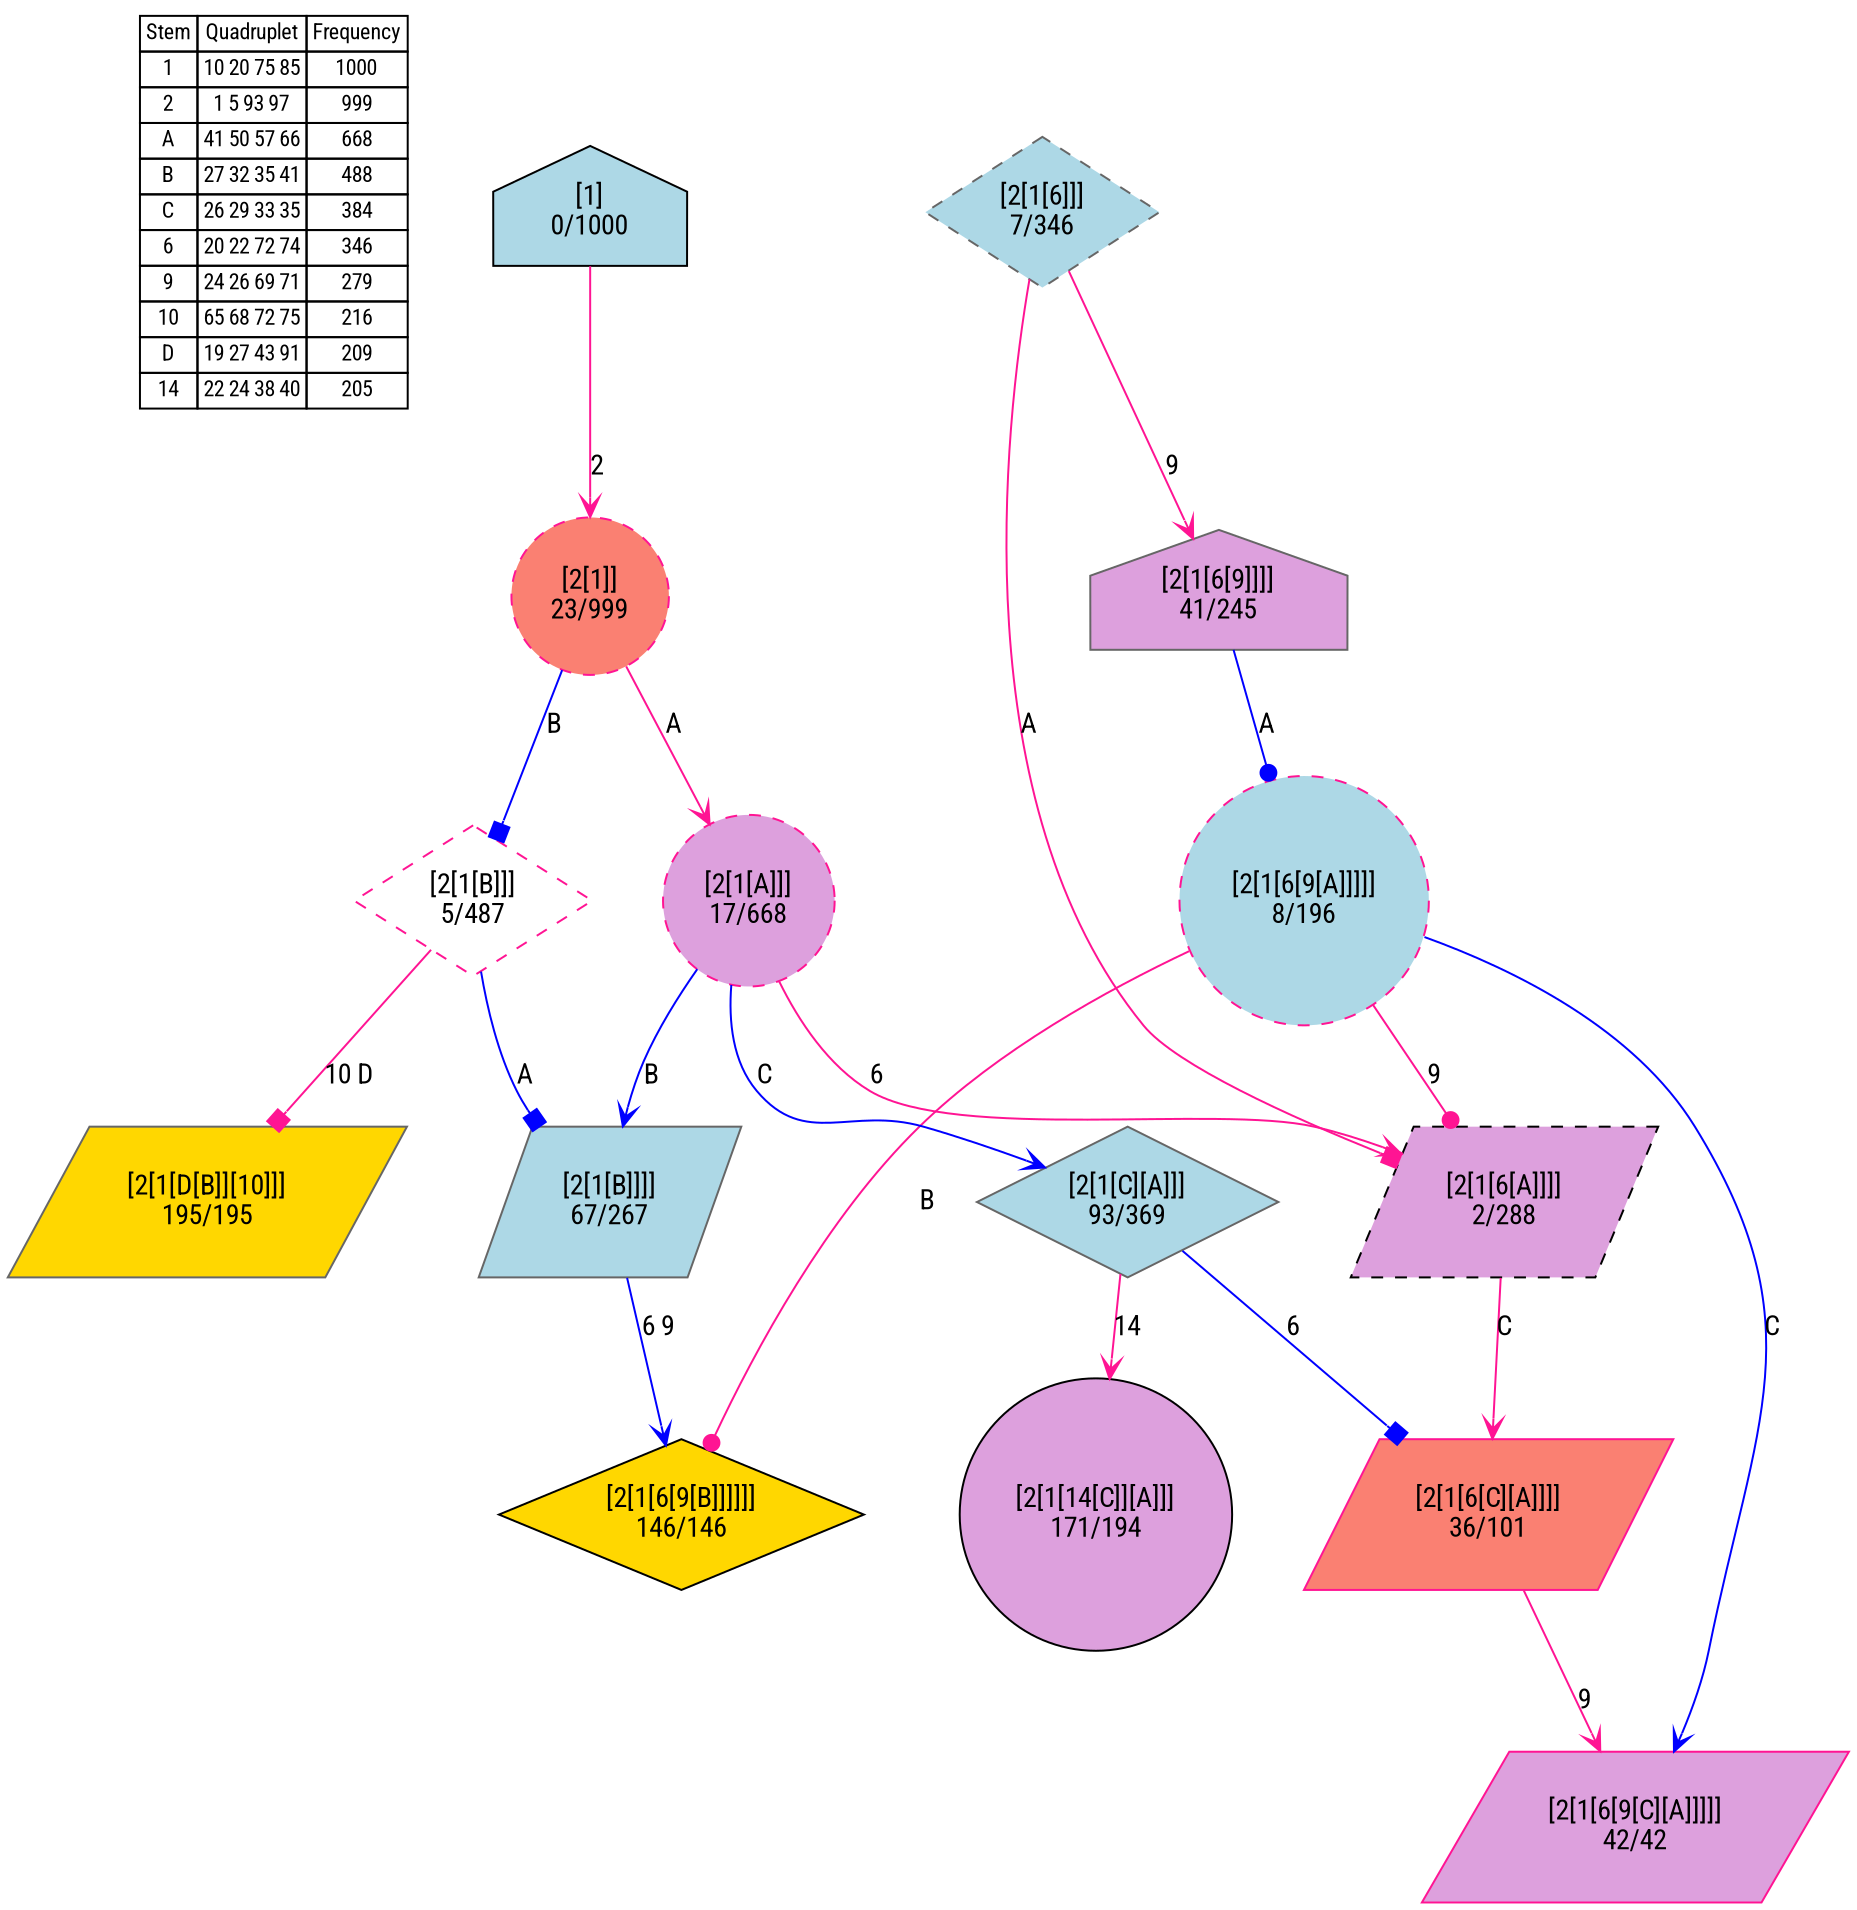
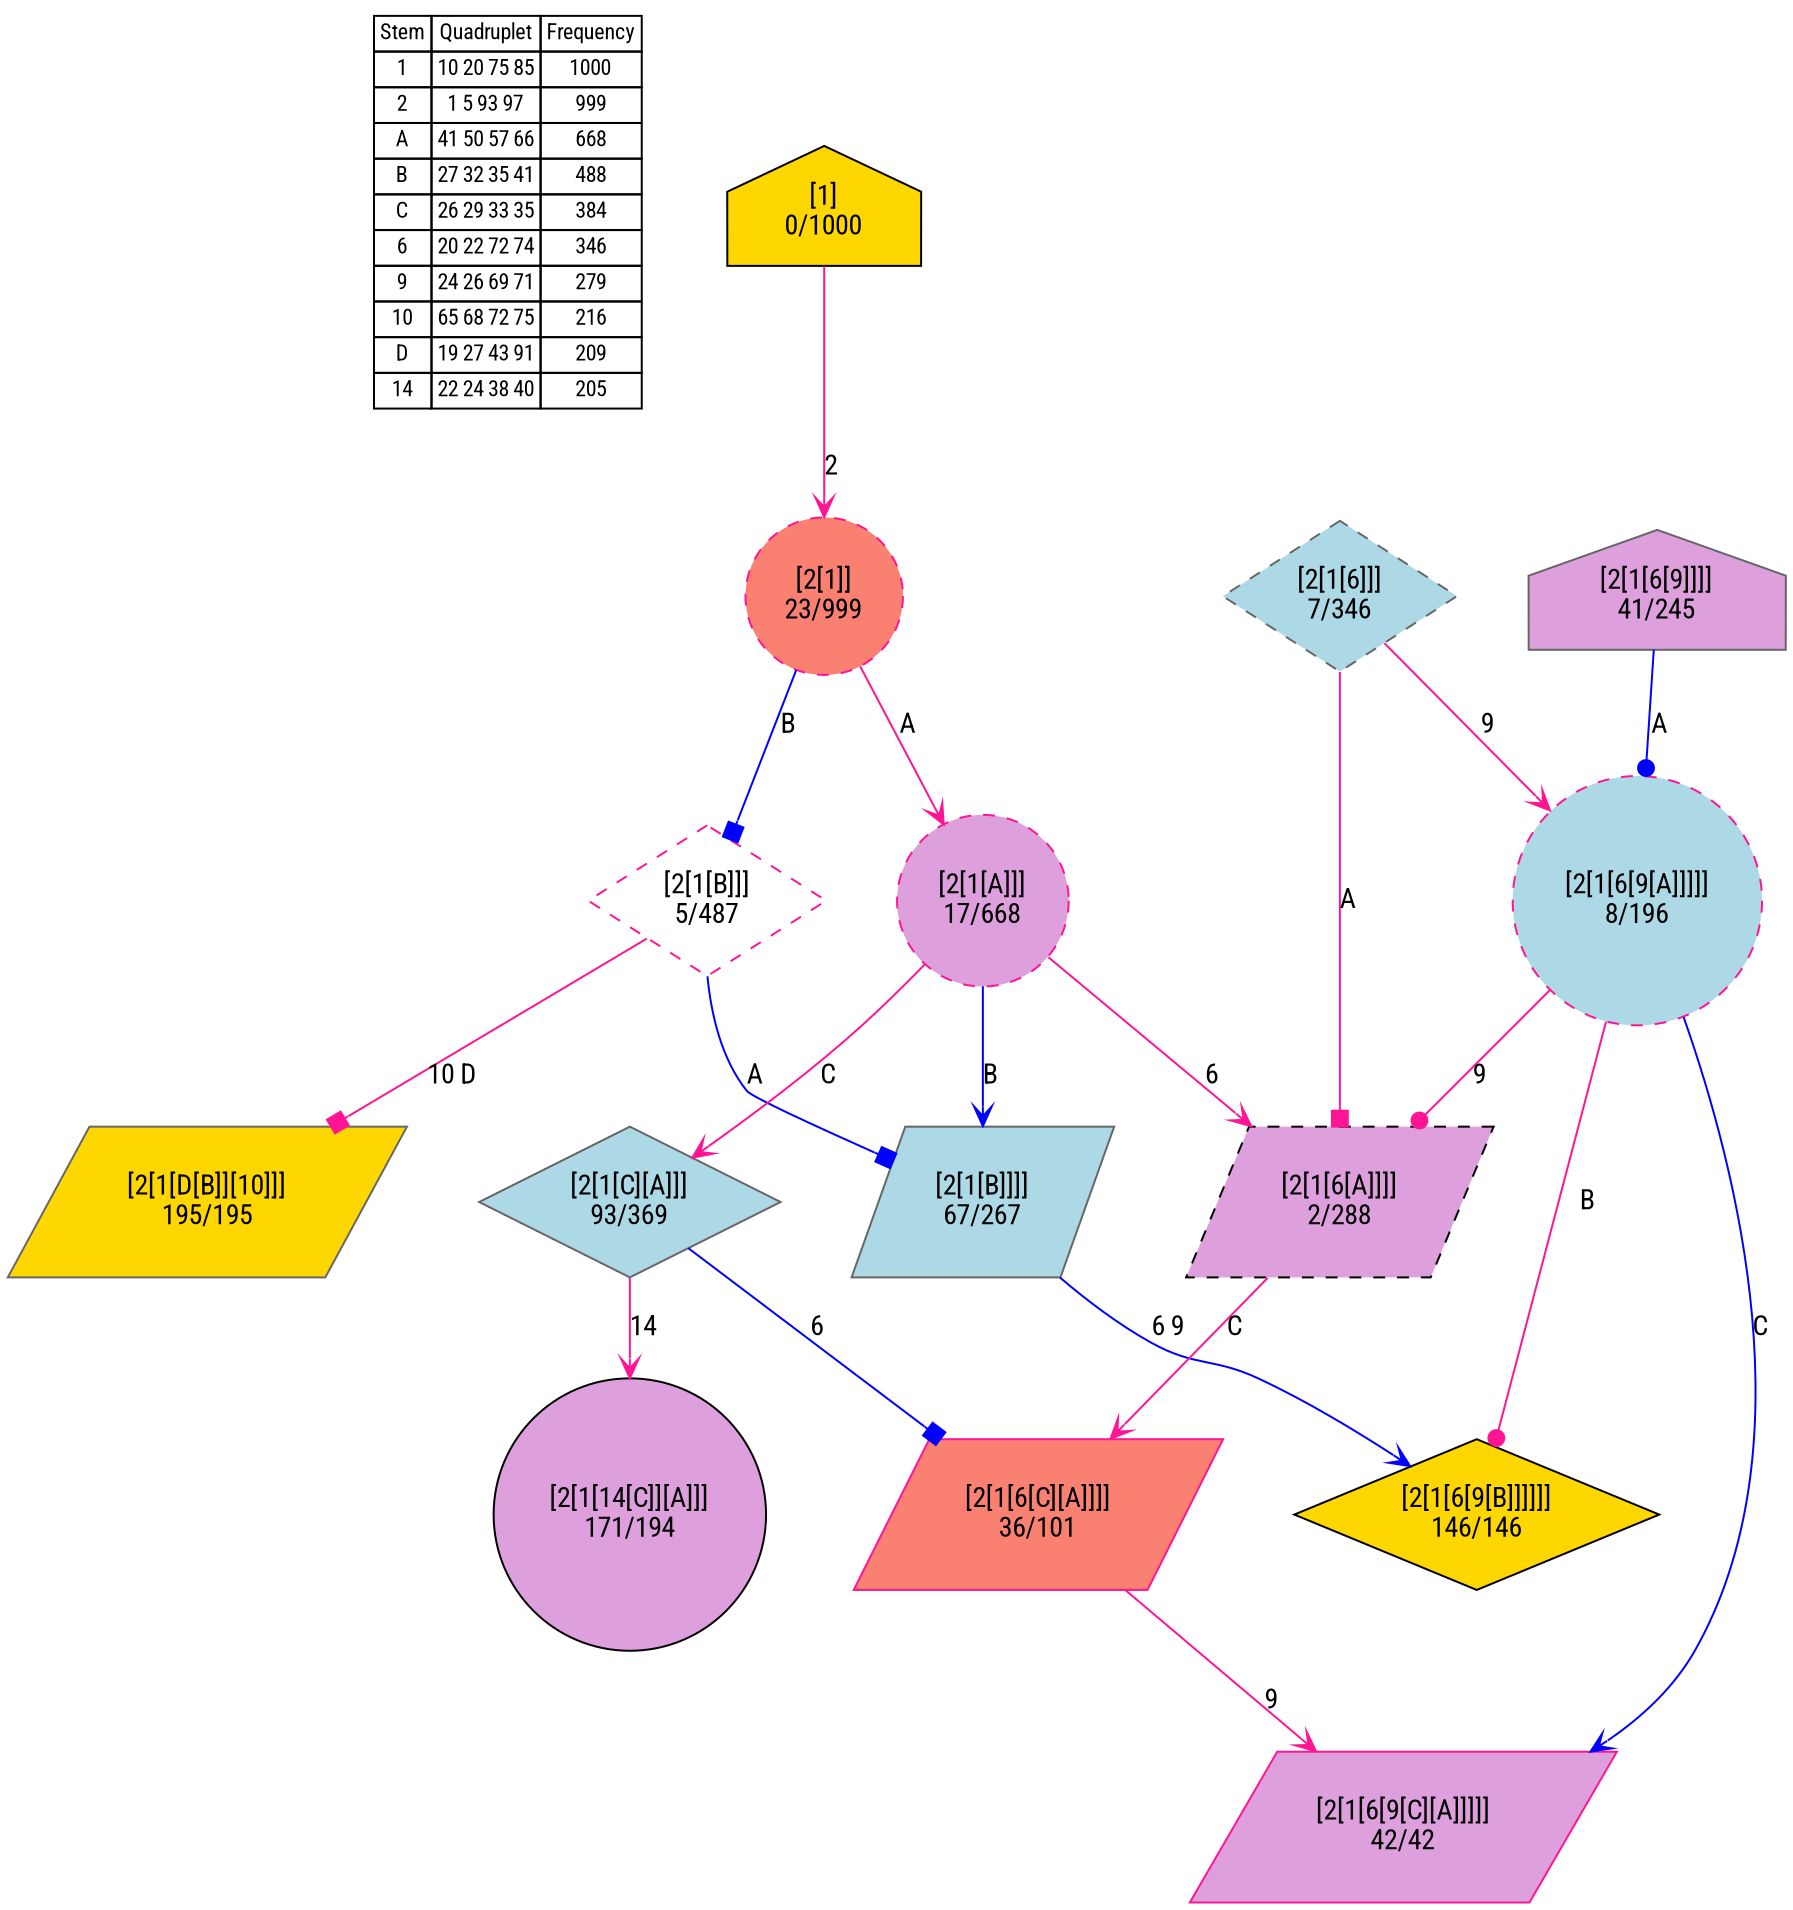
node "[1] 0/1000": fillcolor lightblue -> gold
edge "[2[1[6]]] 7/346" -> "[2[1[6[9]]]] 41/245": now "[2[1[6]]] 7/346" -> "[2[1[6[9[A]]]]] 8/196"
edge "[2[1[A]]] 17/668" -> "[2[1[C][A]]] 93/369": color blue -> deeppink
